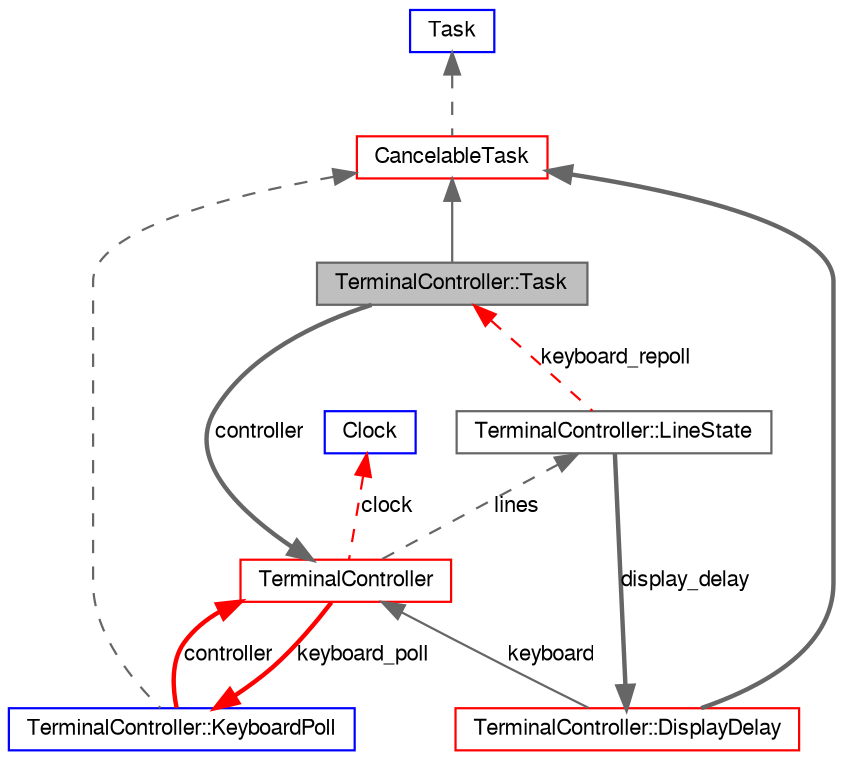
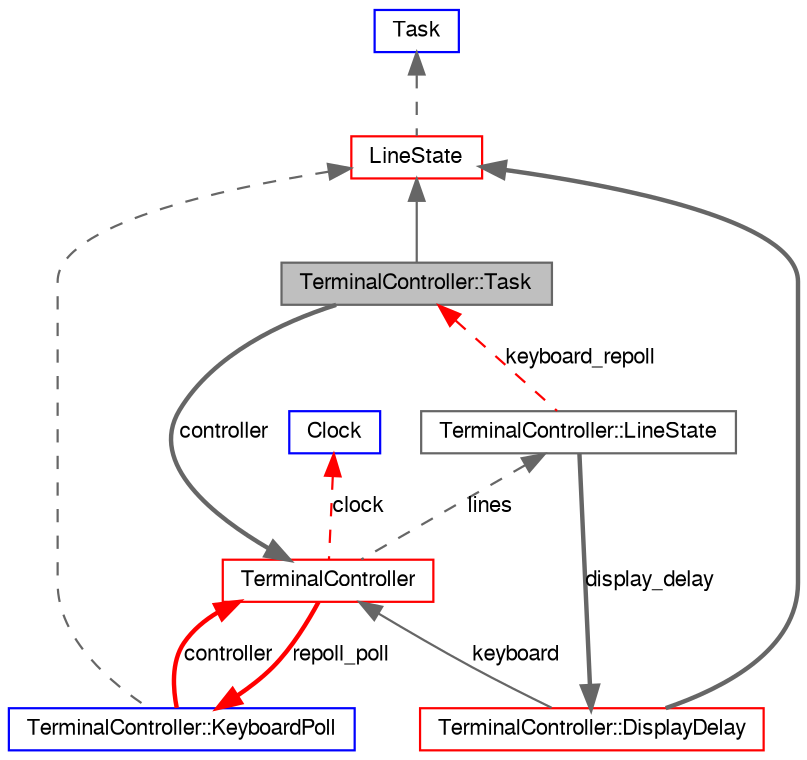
node "CancelableTask": label "CancelableTask" -> "LineState"
edge "TerminalController" -> "TerminalController::KeyboardPoll": label "keyboard_poll" -> "repoll_poll"
